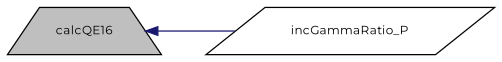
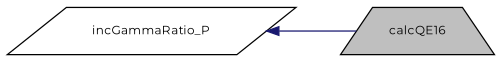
edge "incGammaRatio_P" -> "calcQE16": reversed
